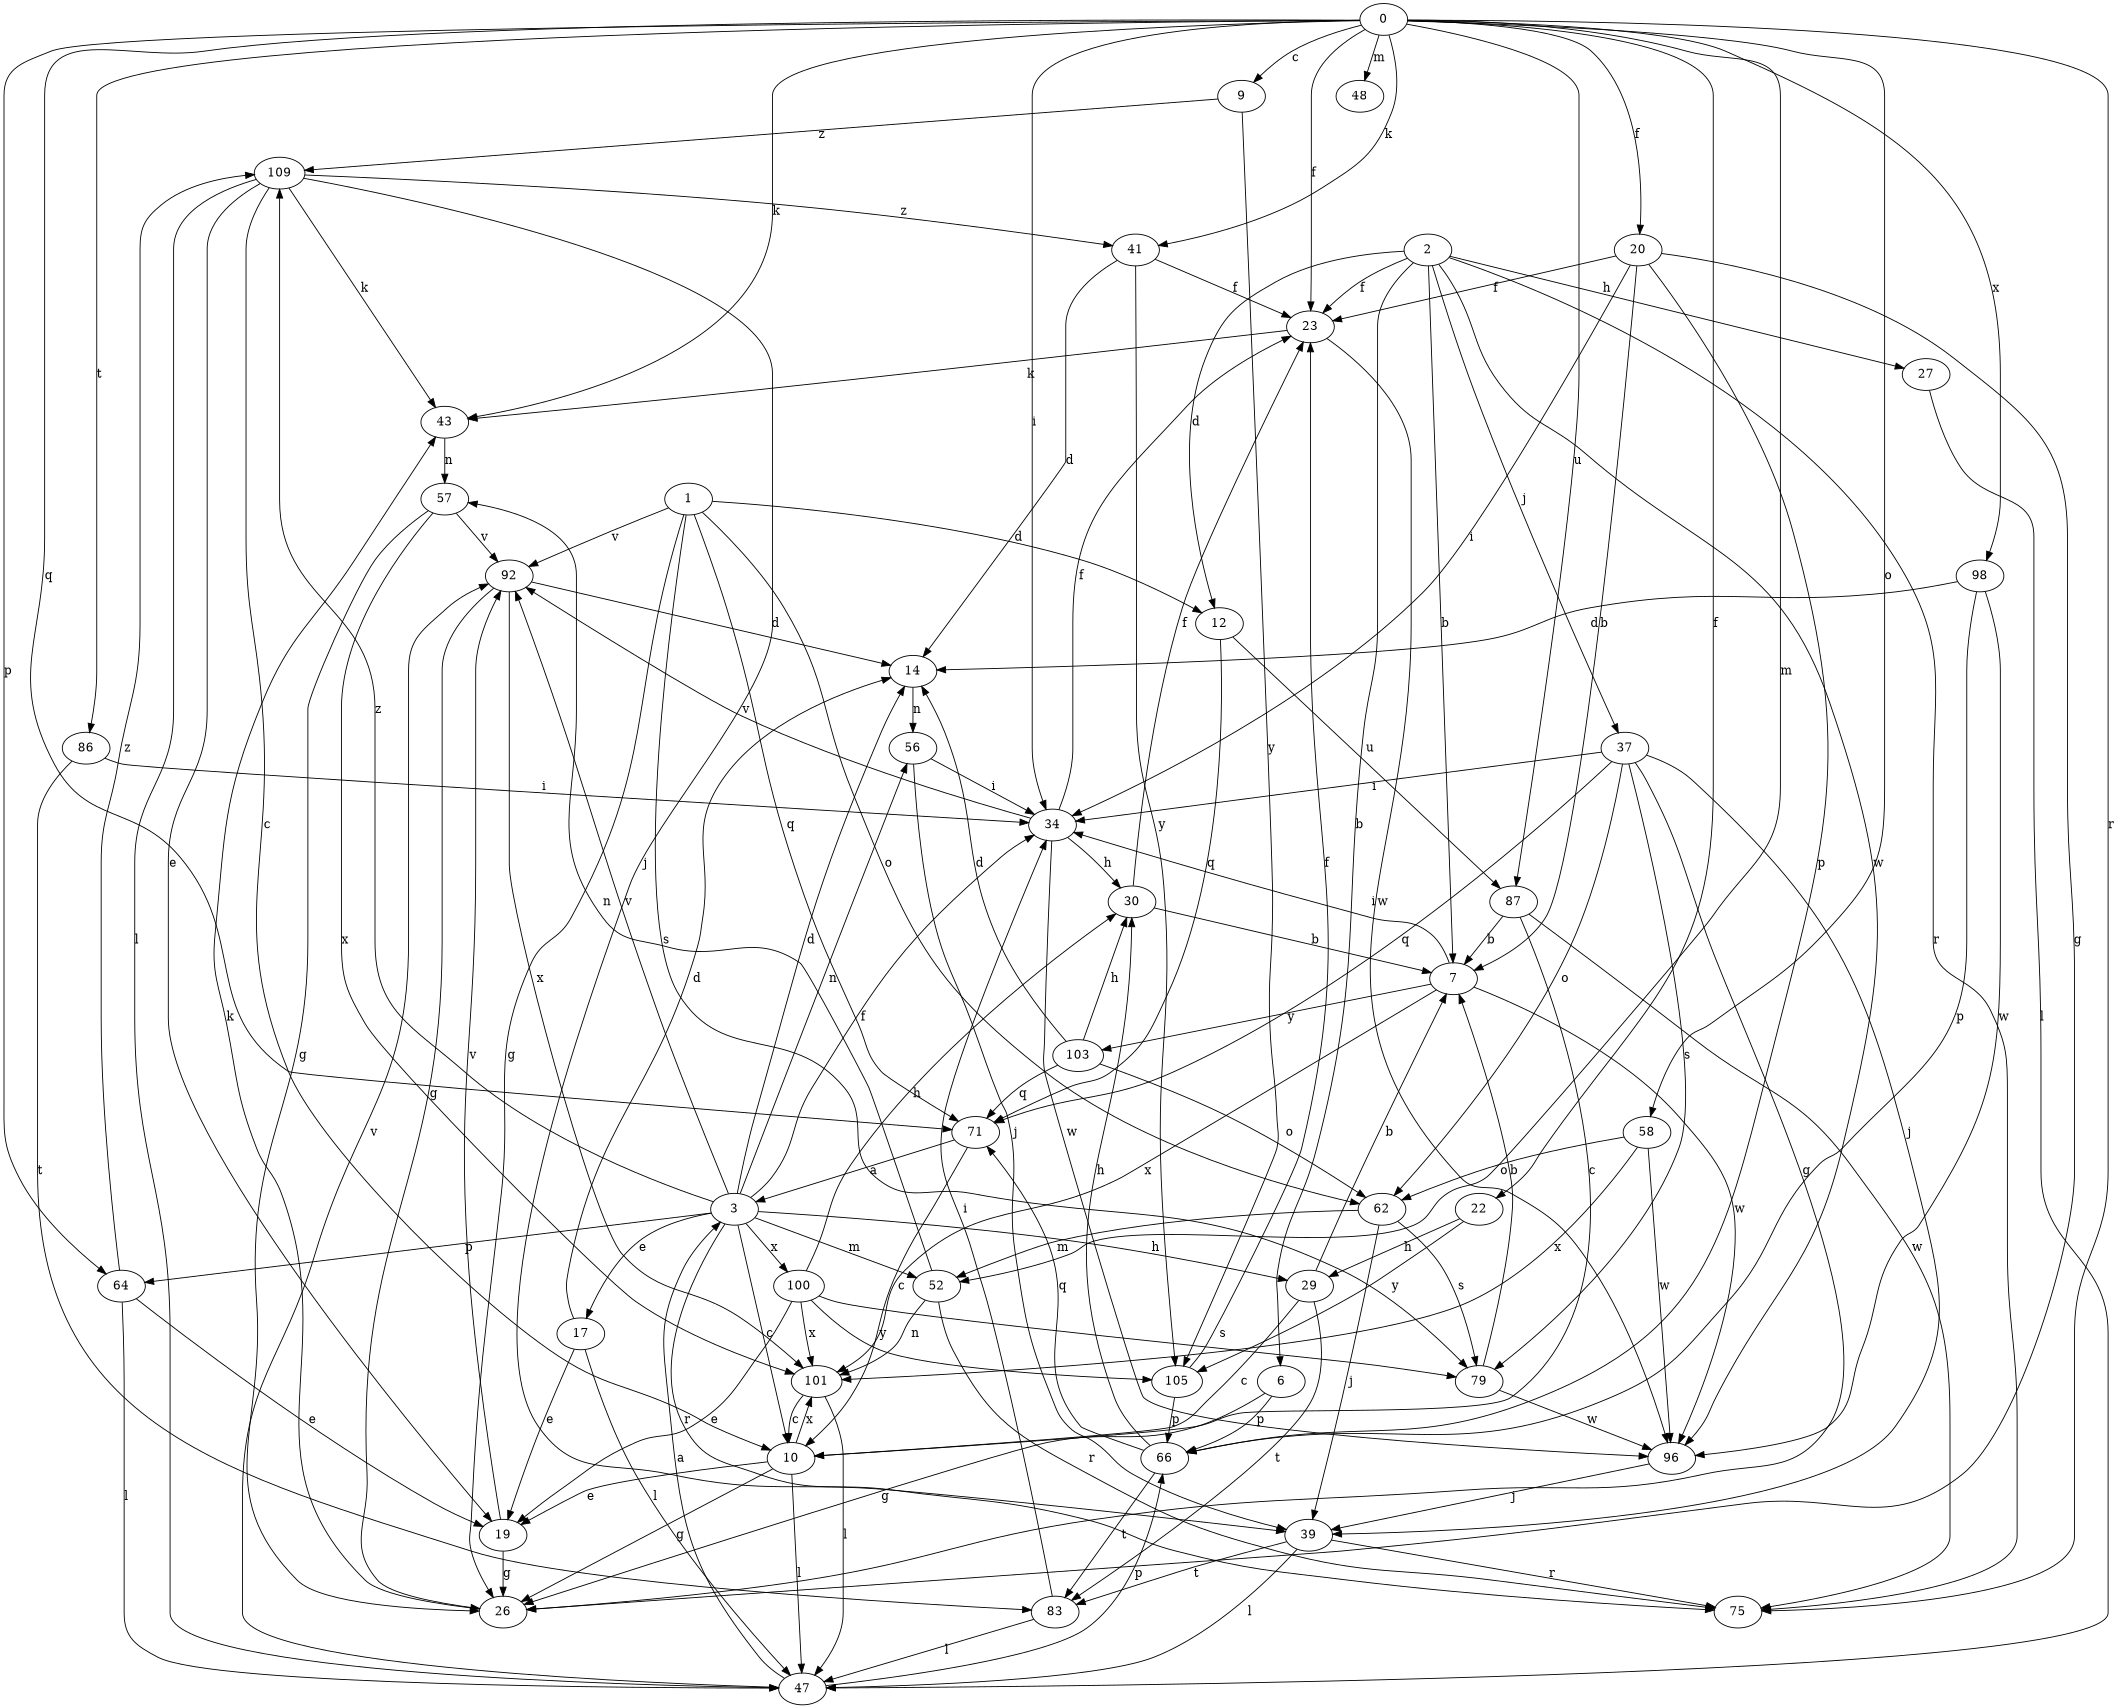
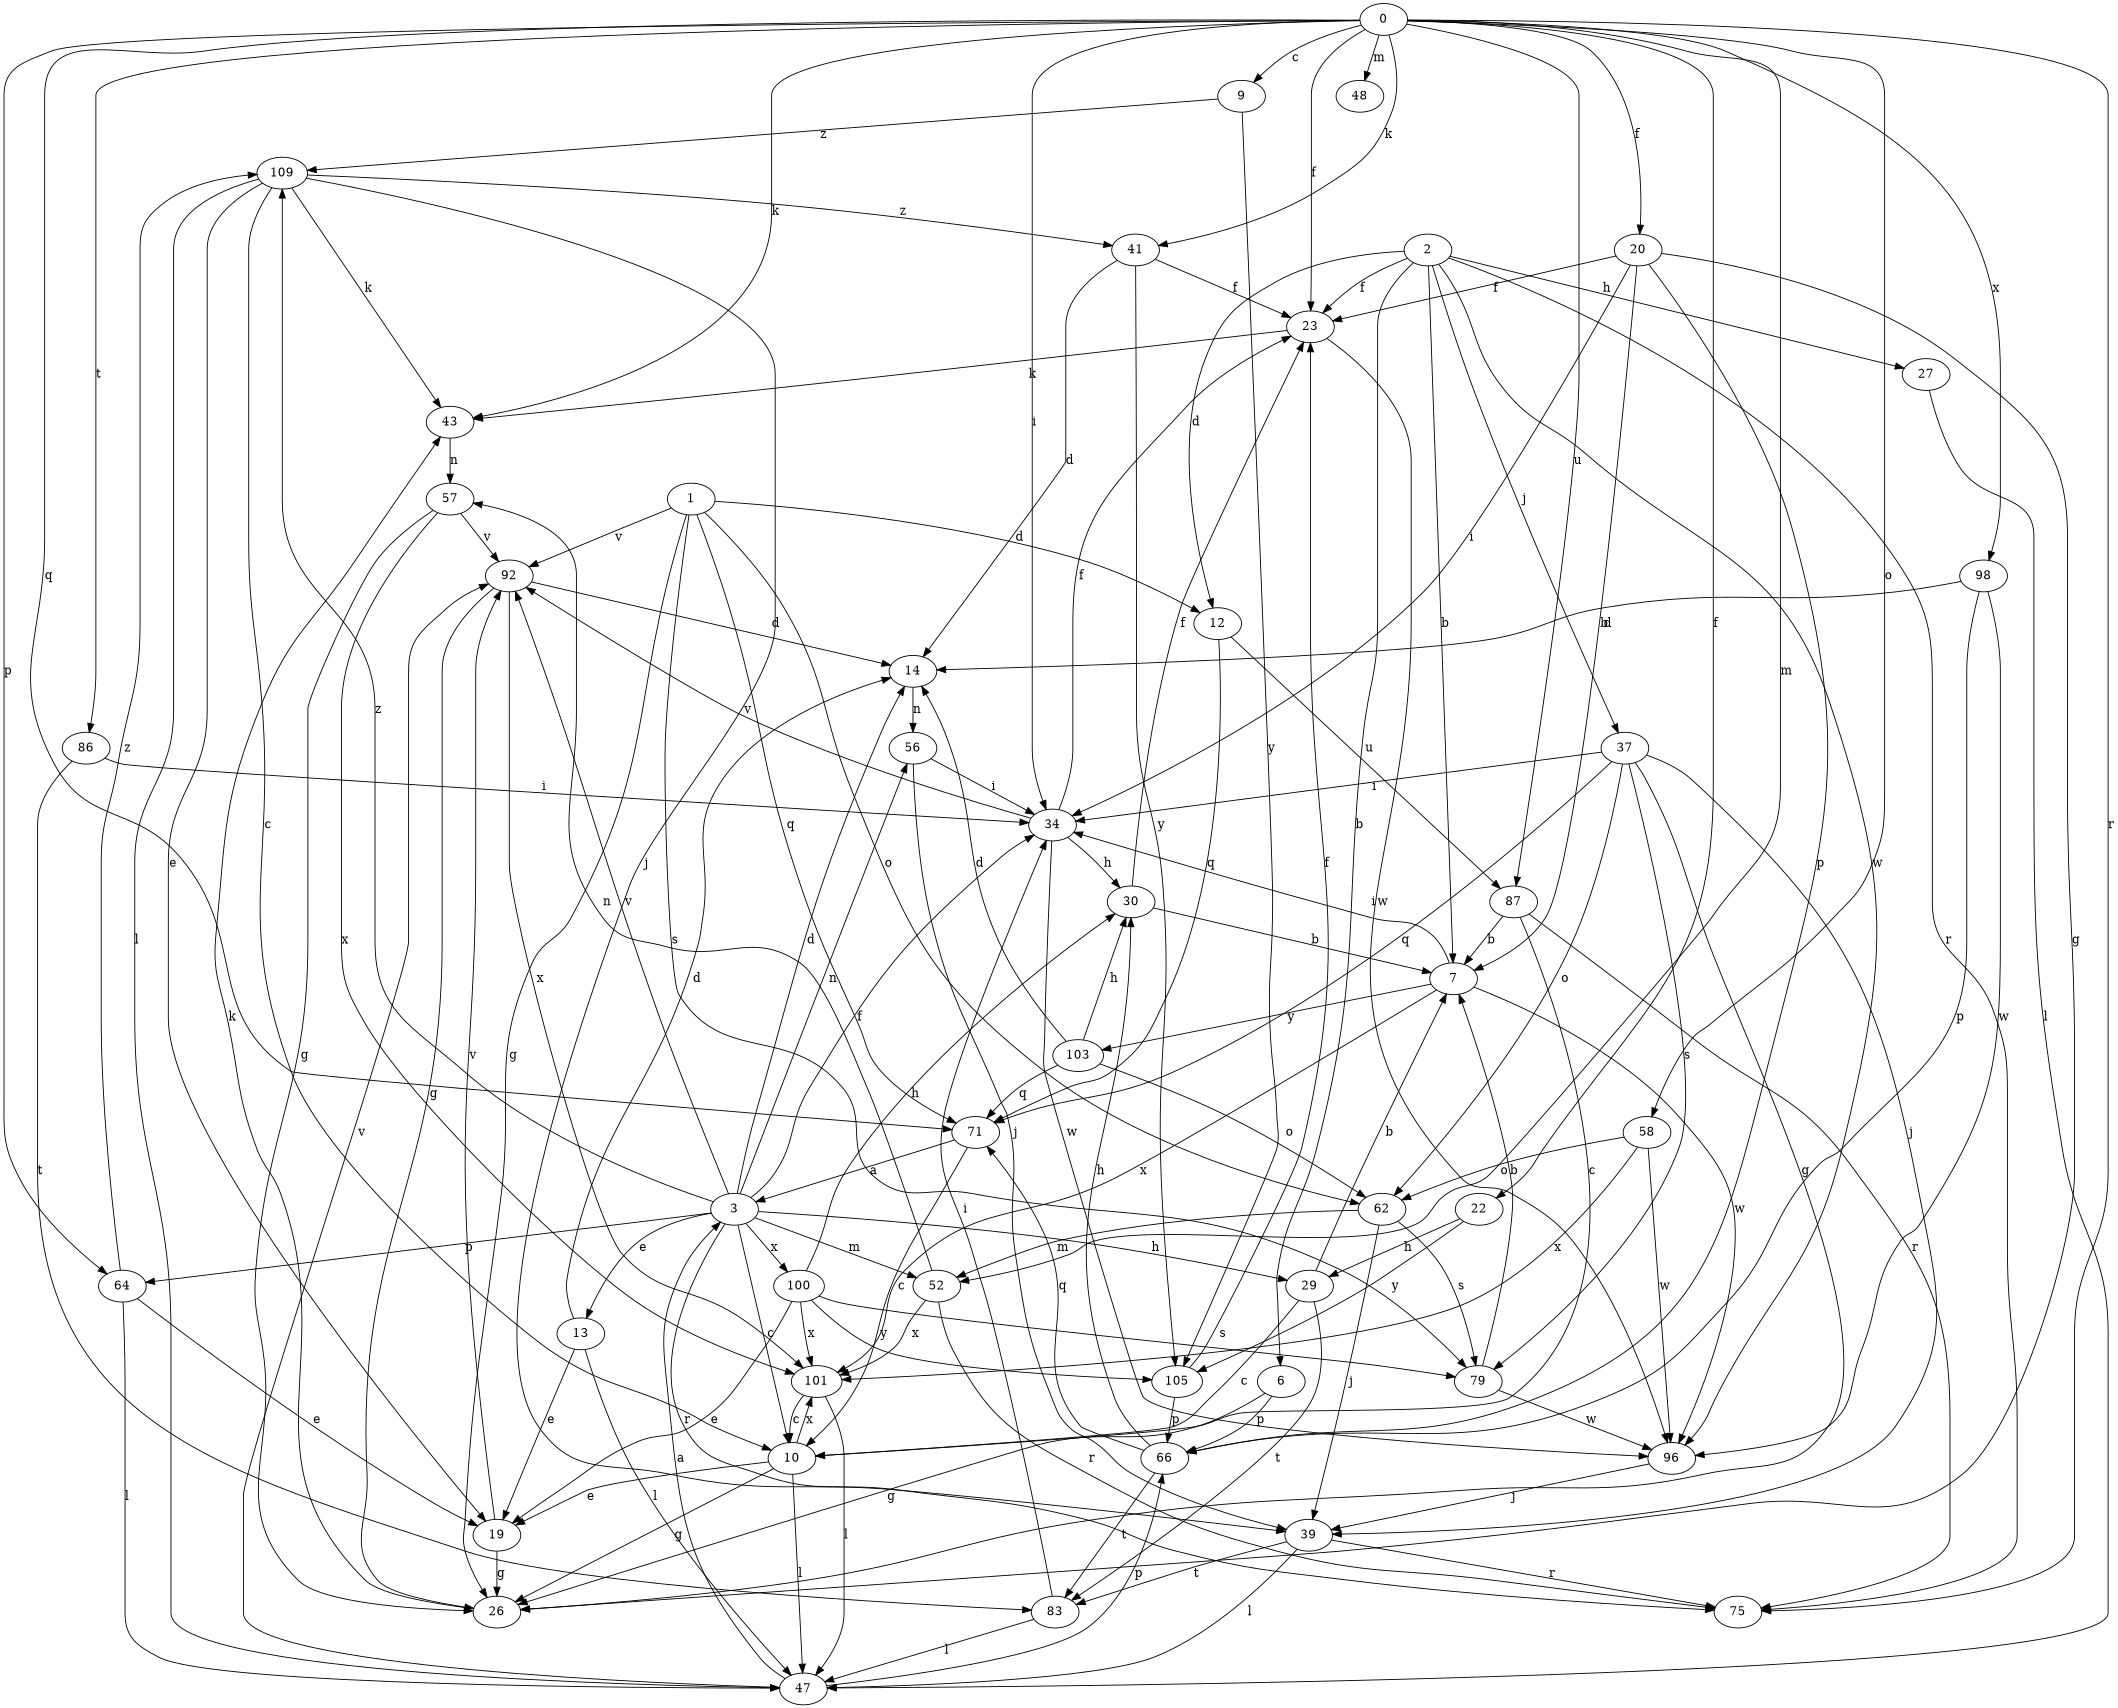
edge "87" -> "75": label "w" -> "r"
node "17": label "17" -> "13"
edge "52" -> "101": label "n" -> "x"
